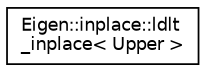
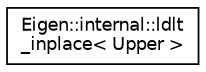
node "Eigen::inplace::ldlt _inplace< Upper >": label "Eigen::inplace::ldlt _inplace< Upper >" -> "Eigen::internal::ldlt _inplace< Upper >"
